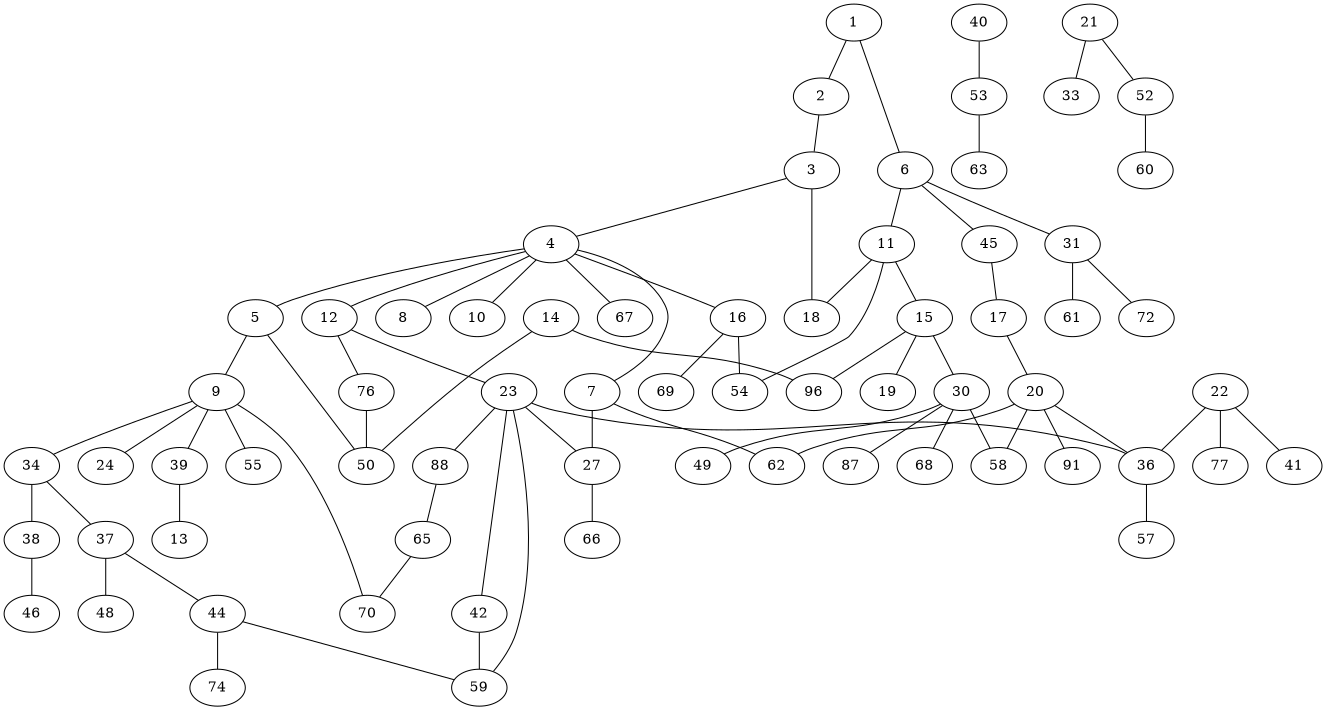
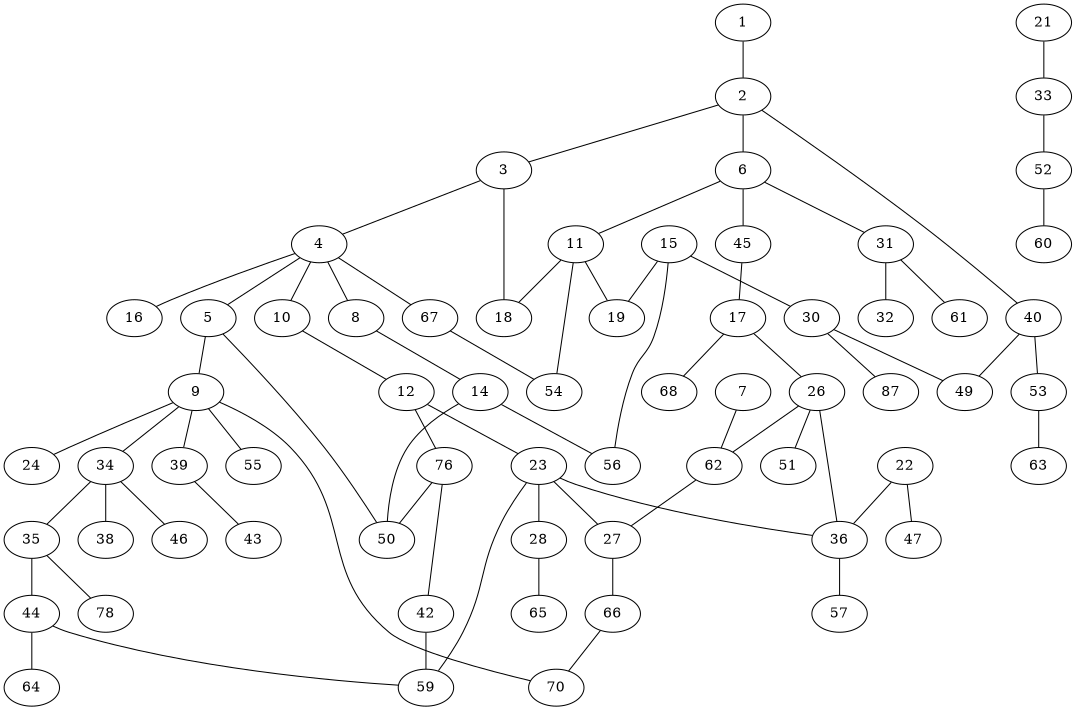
edge "21" -- "52": now "33" -- "52"
edge "1" -- "6": now "2" -- "6"
edge "2" -- "40": added
edge "4" -- "12": now "10" -- "12"
edge "11" -- "15": now "11" -- "19"
edge "4" -- "7": removed
node "72": label "72" -> "32"
edge "8" -- "14": added
edge "16" -- "54": now "67" -- "54"
edge "40" -- "49": added
node "69": removed
node "96": label "96" -> "56"
node "20": label "20" -> "26"
edge "7" -- "27": now "62" -- "27"
edge "30" -- "68": now "17" -- "68"
node "88": label "88" -> "28"
node "58": removed
node "91": label "91" -> "51"
node "77": label "77" -> "47"
node "41": removed
edge "23" -- "42": now "76" -- "42"
node "37": label "37" -> "35"
node "13": label "13" -> "43"
edge "38" -- "46": now "34" -- "46"
edge "65" -- "70": now "66" -- "70"
node "48": label "48" -> "78"
node "74": label "74" -> "64"
